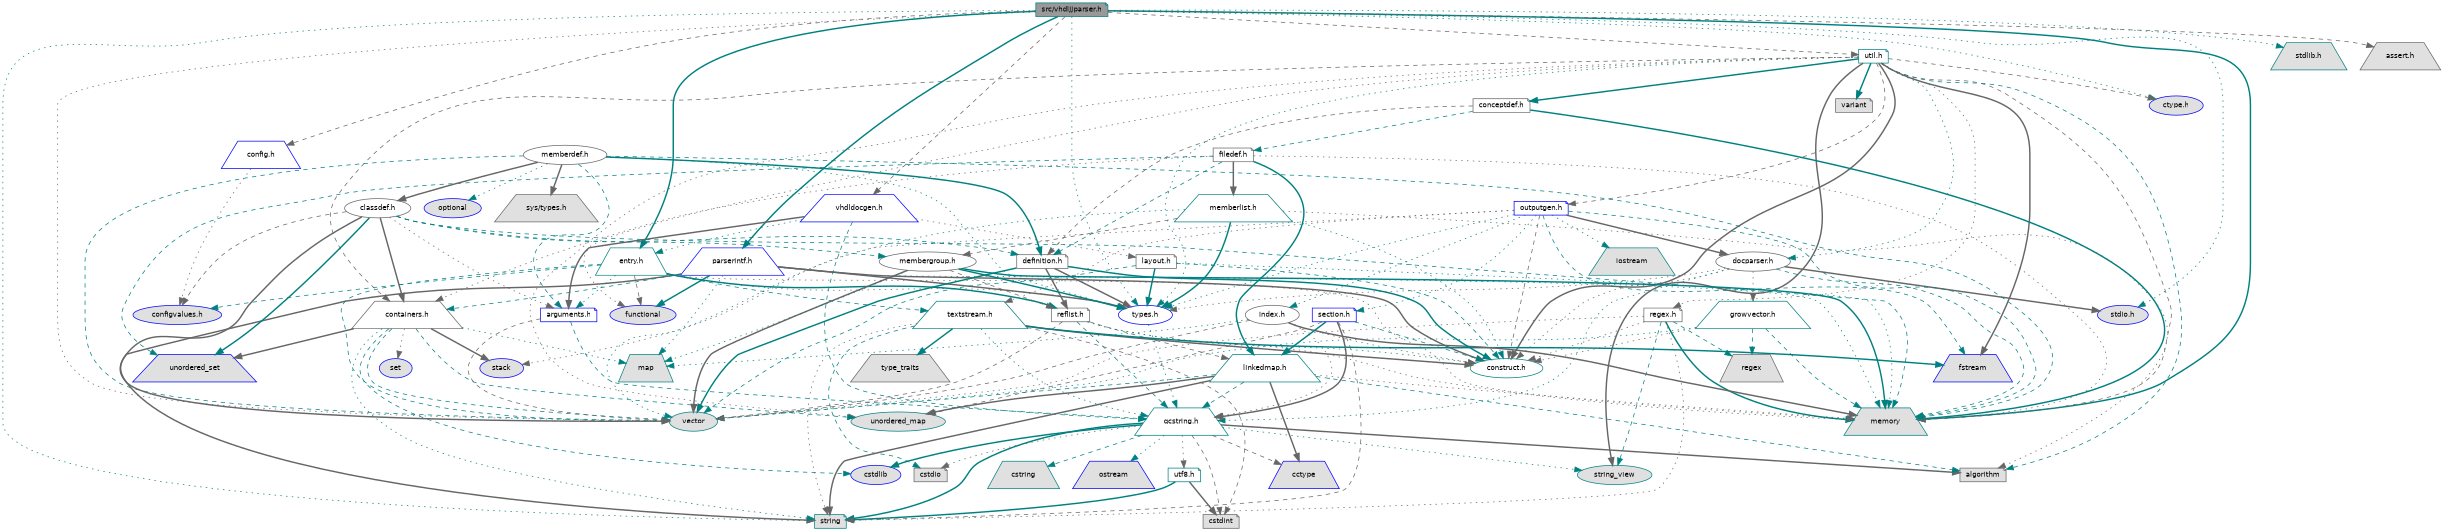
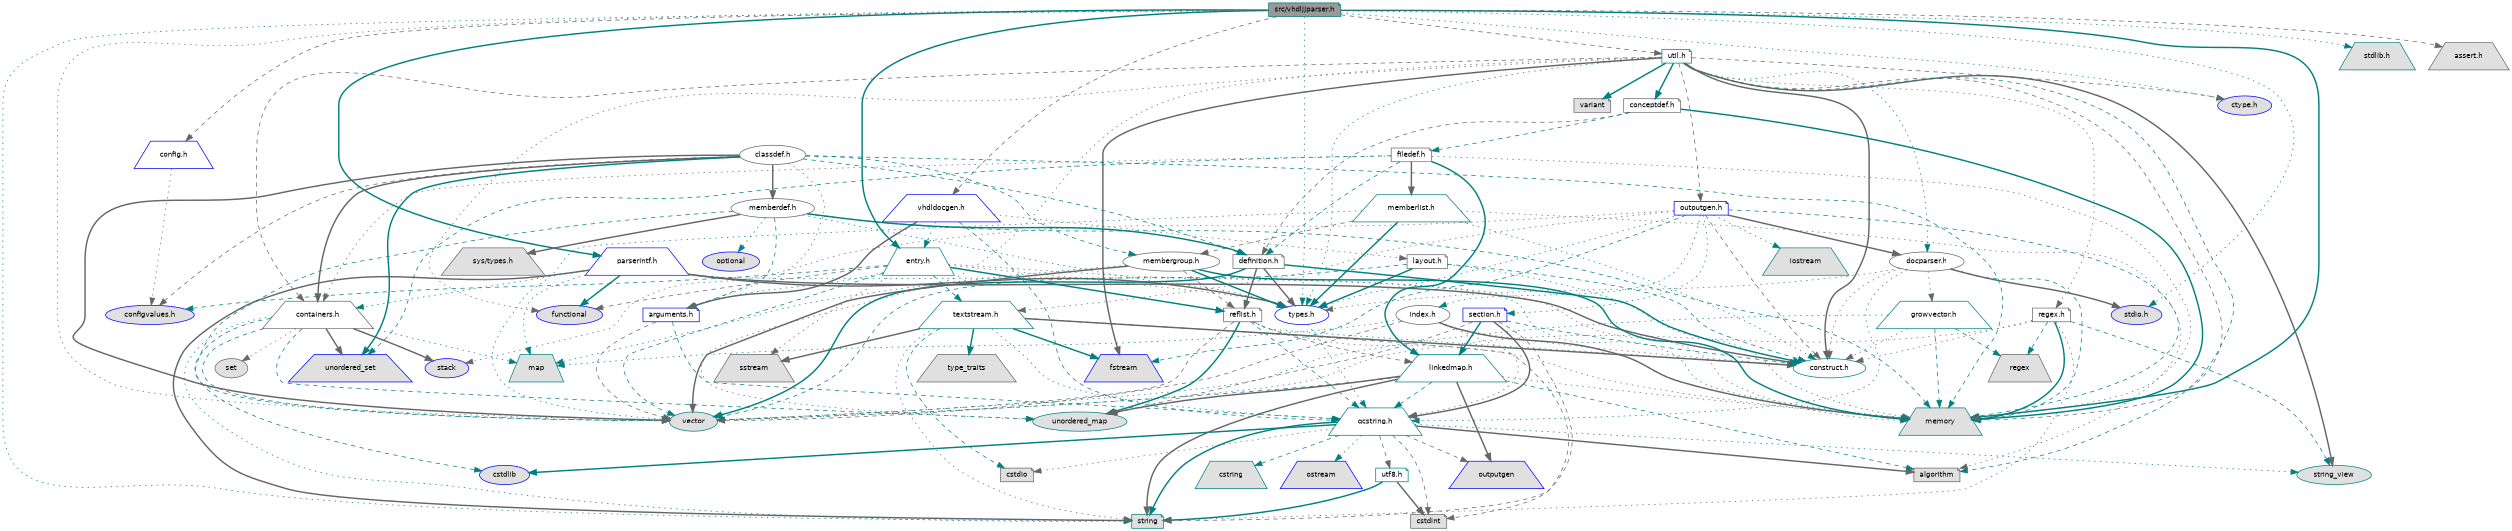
edge "memberdef.h" -> "classdef.h": reversed
edge "parserintf.h" -> "containers.h": style dashed -> dotted
node "set": color blue -> gray40
node "sstream": added
edge "reflist.h" -> "unordered_map": added
edge "qcstring.h" -> "utf8.h": style dotted -> dashed
node "cctype": label "cctype" -> "outputgen"
